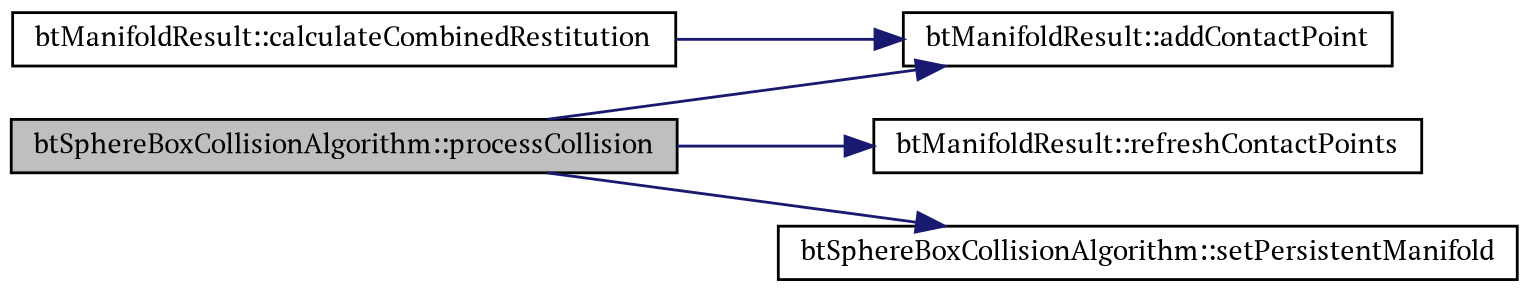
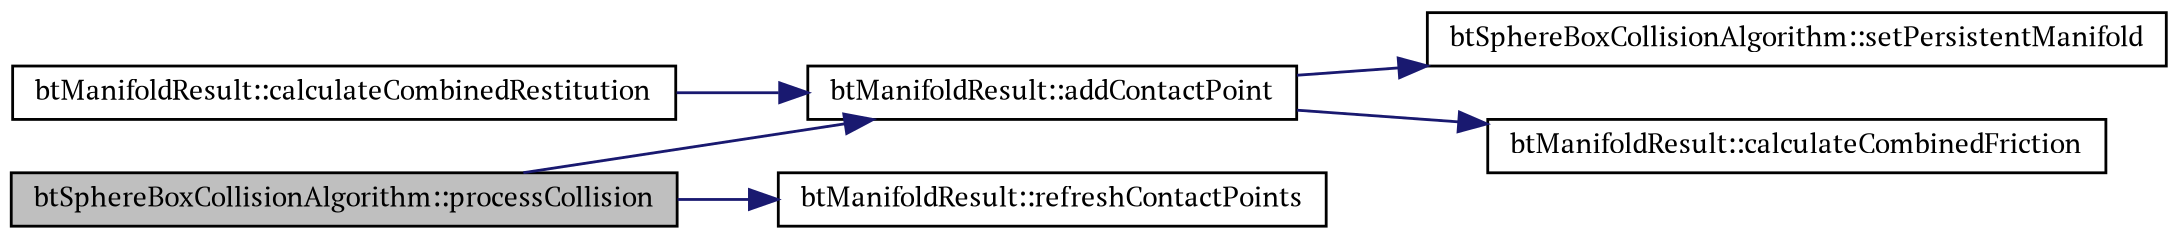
node "btManifoldResult::calculateCombinedFriction": added
edge "btSphereBoxCollisionAlgorithm::processCollision" -> "btSphereBoxCollisionAlgorithm::setPersistentManifold": now "btManifoldResult::addContactPoint" -> "btSphereBoxCollisionAlgorithm::setPersistentManifold"
